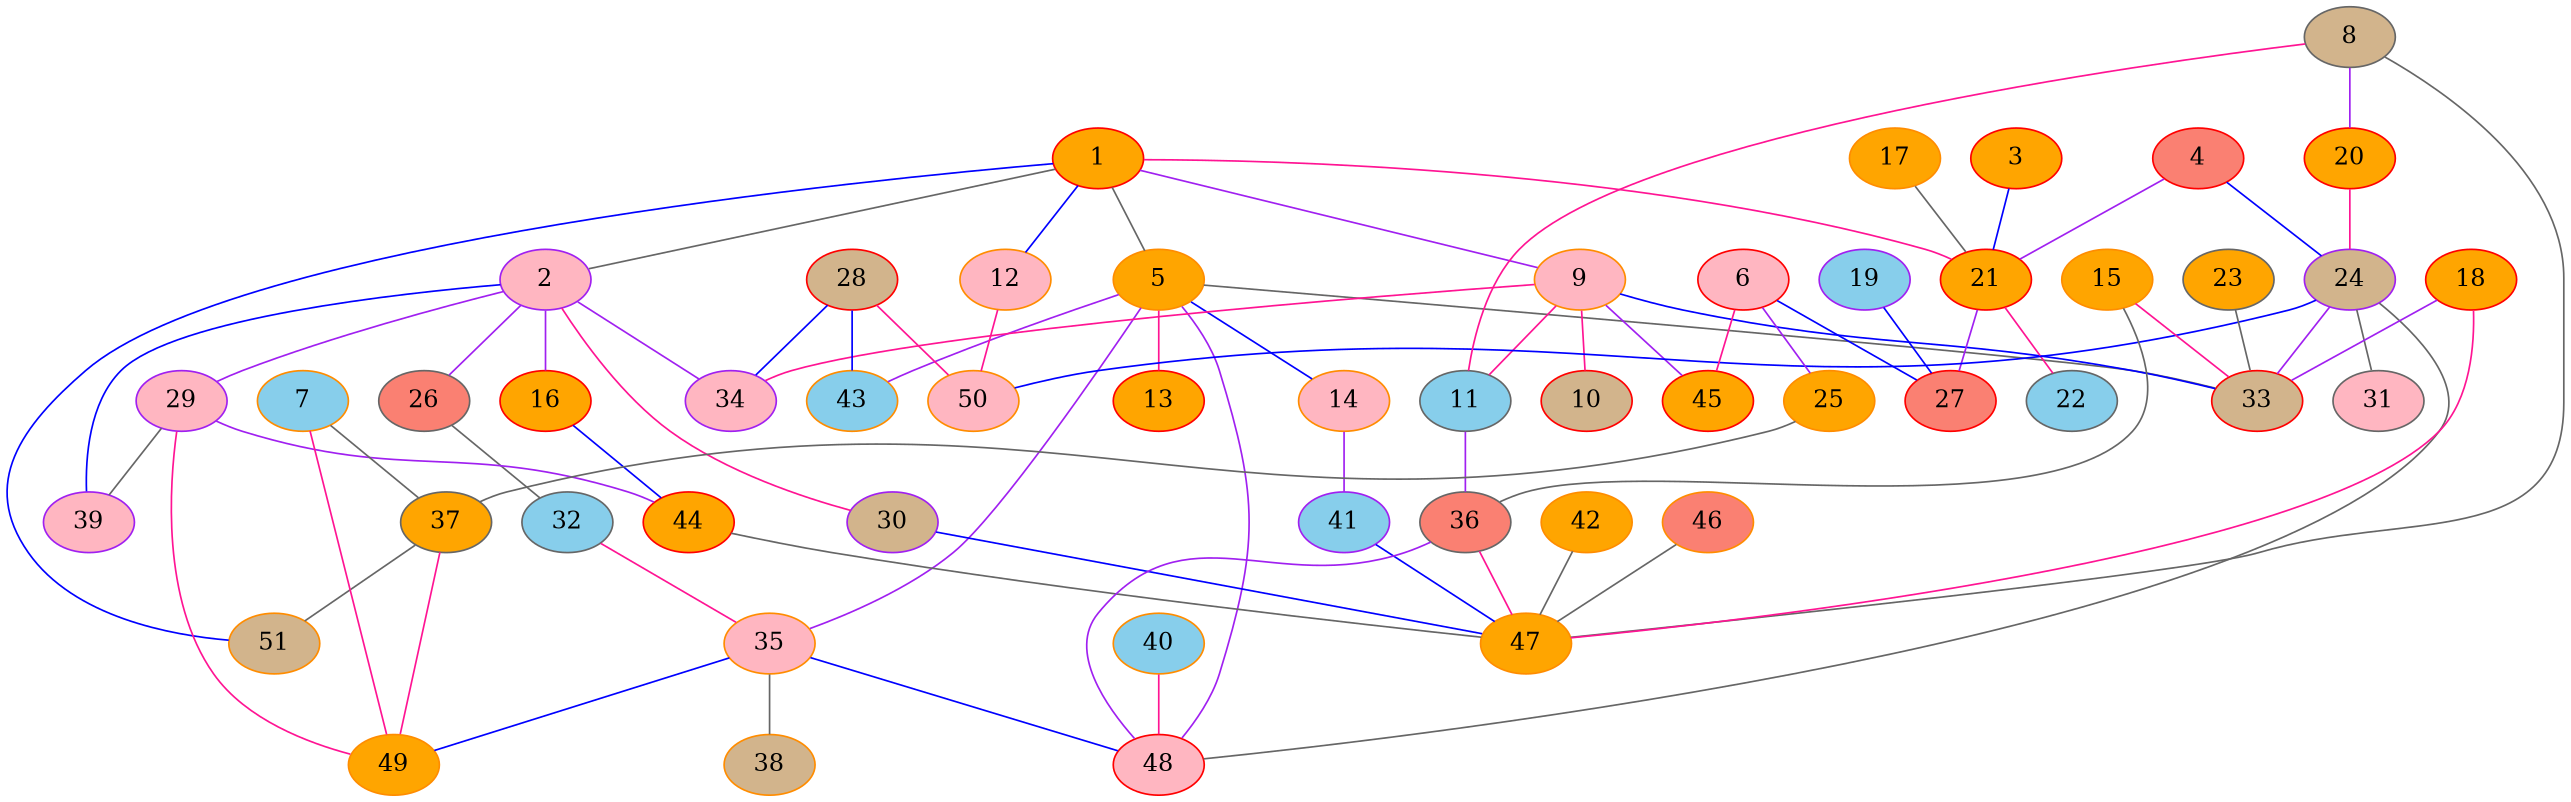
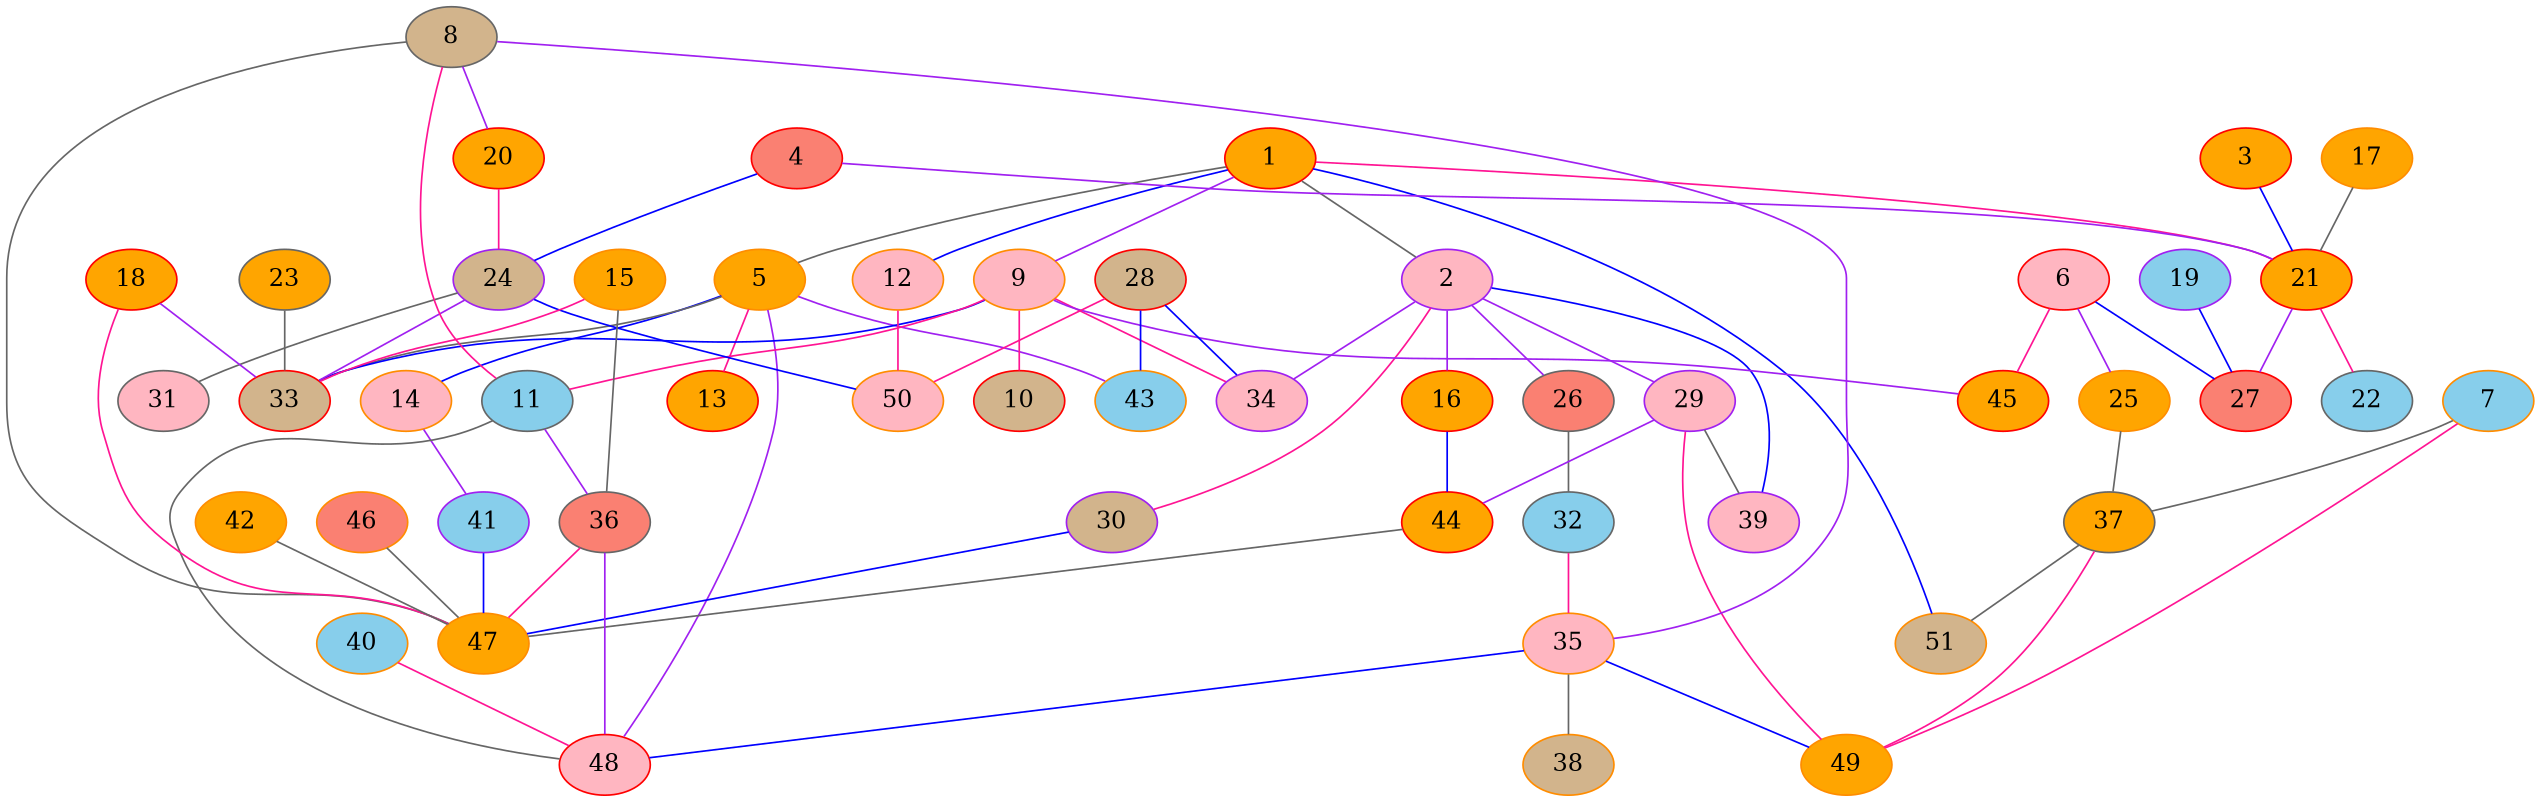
edge "5" -- "35": now "8" -- "35"
edge "24" -- "48": now "11" -- "48"
